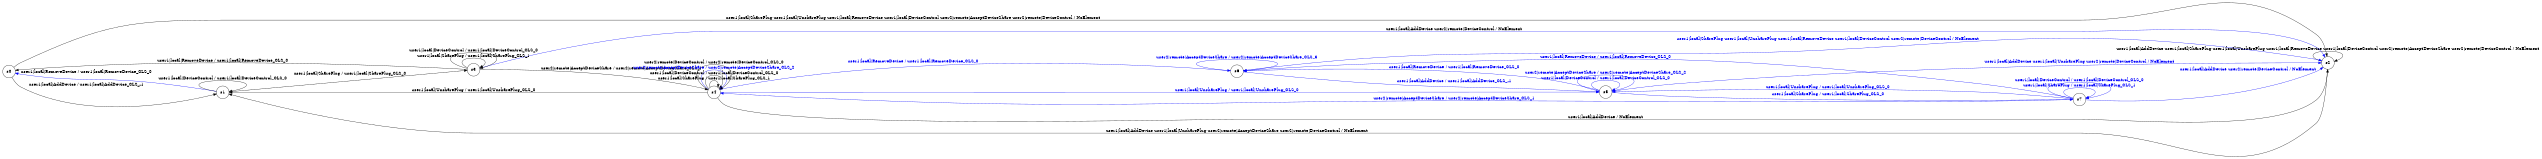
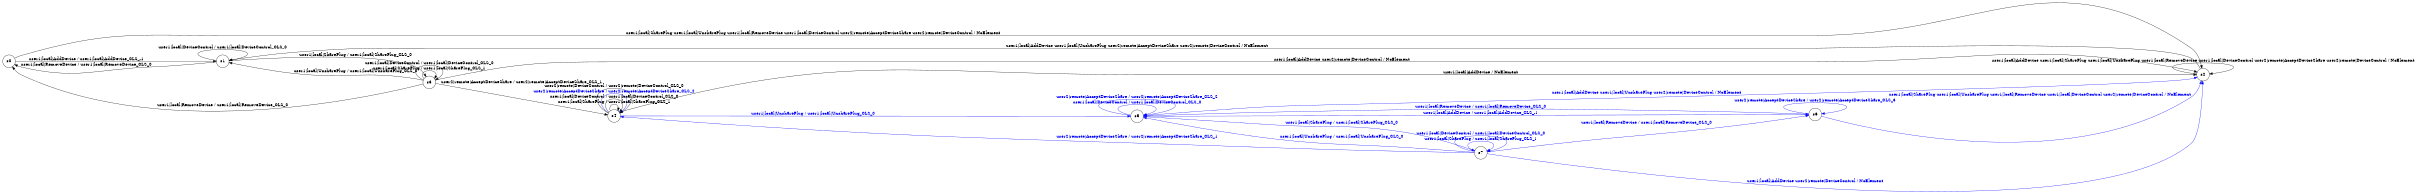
edge "s3" -> "s2": color blue -> black
edge "s4" -> "s6": removed, label "user1|local|RemoveDevice / user1|local|RemoveDevice_CLS_0"
edge "s1" -> "s0": color blue -> black
edge "s4" -> "s1": now "s3" -> "s1"
